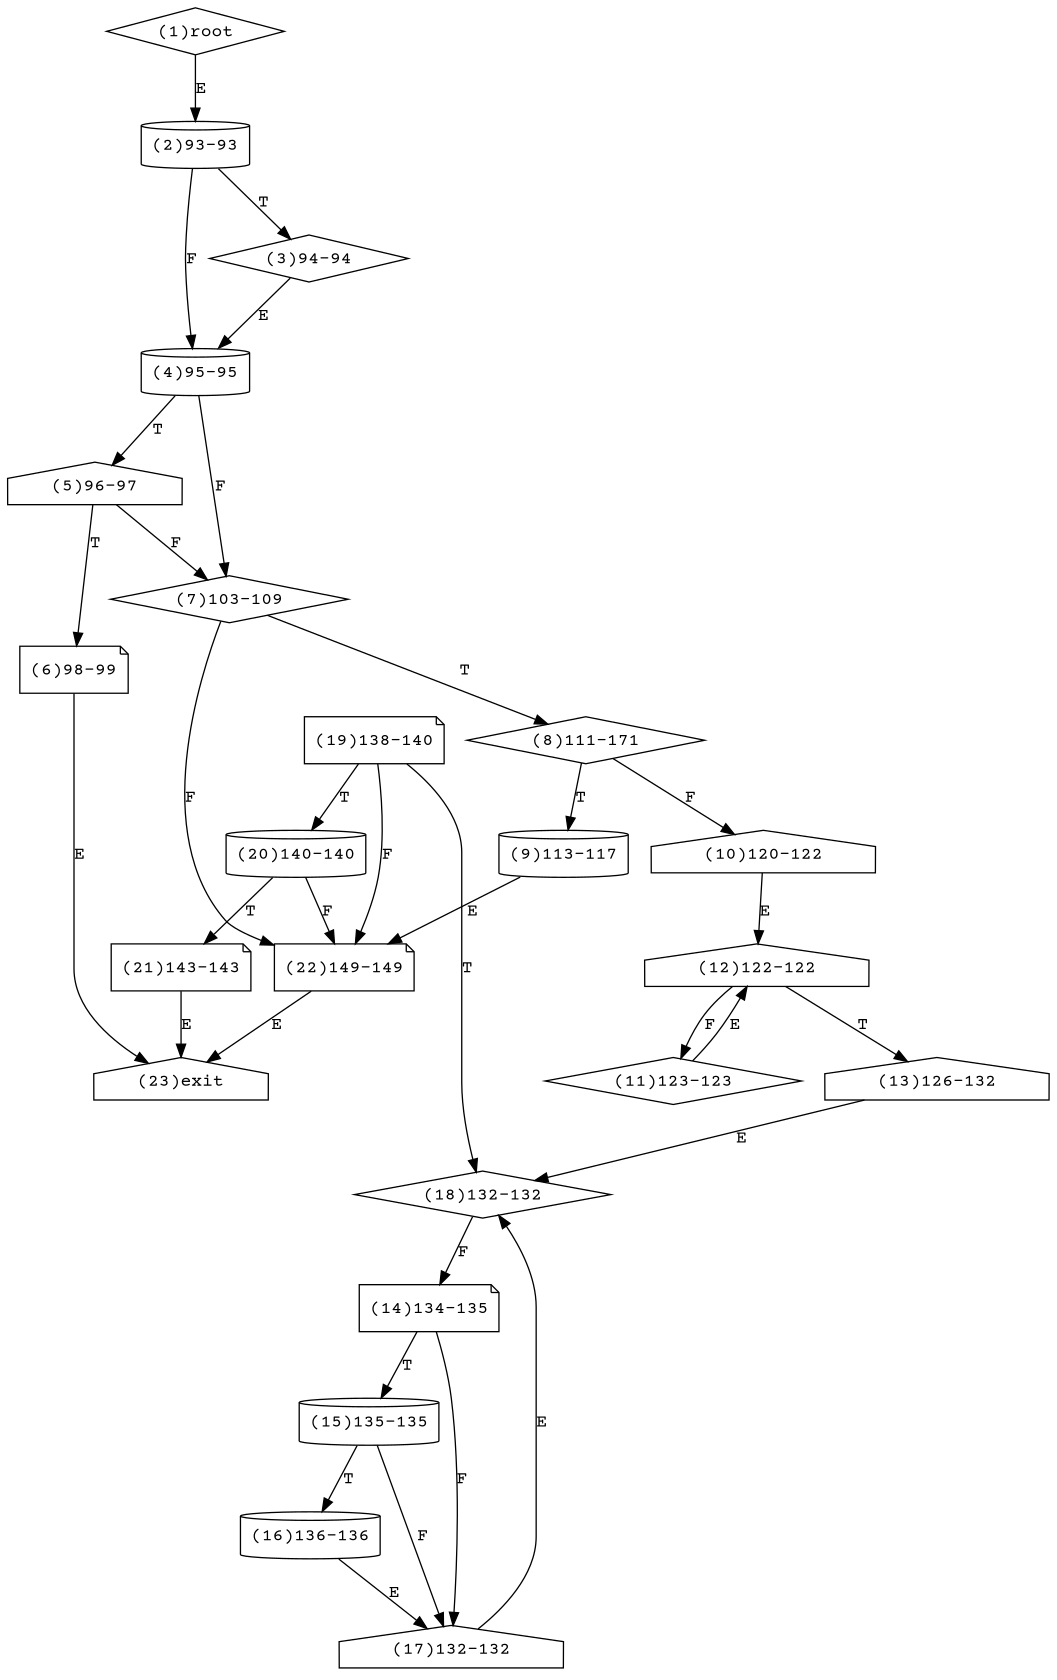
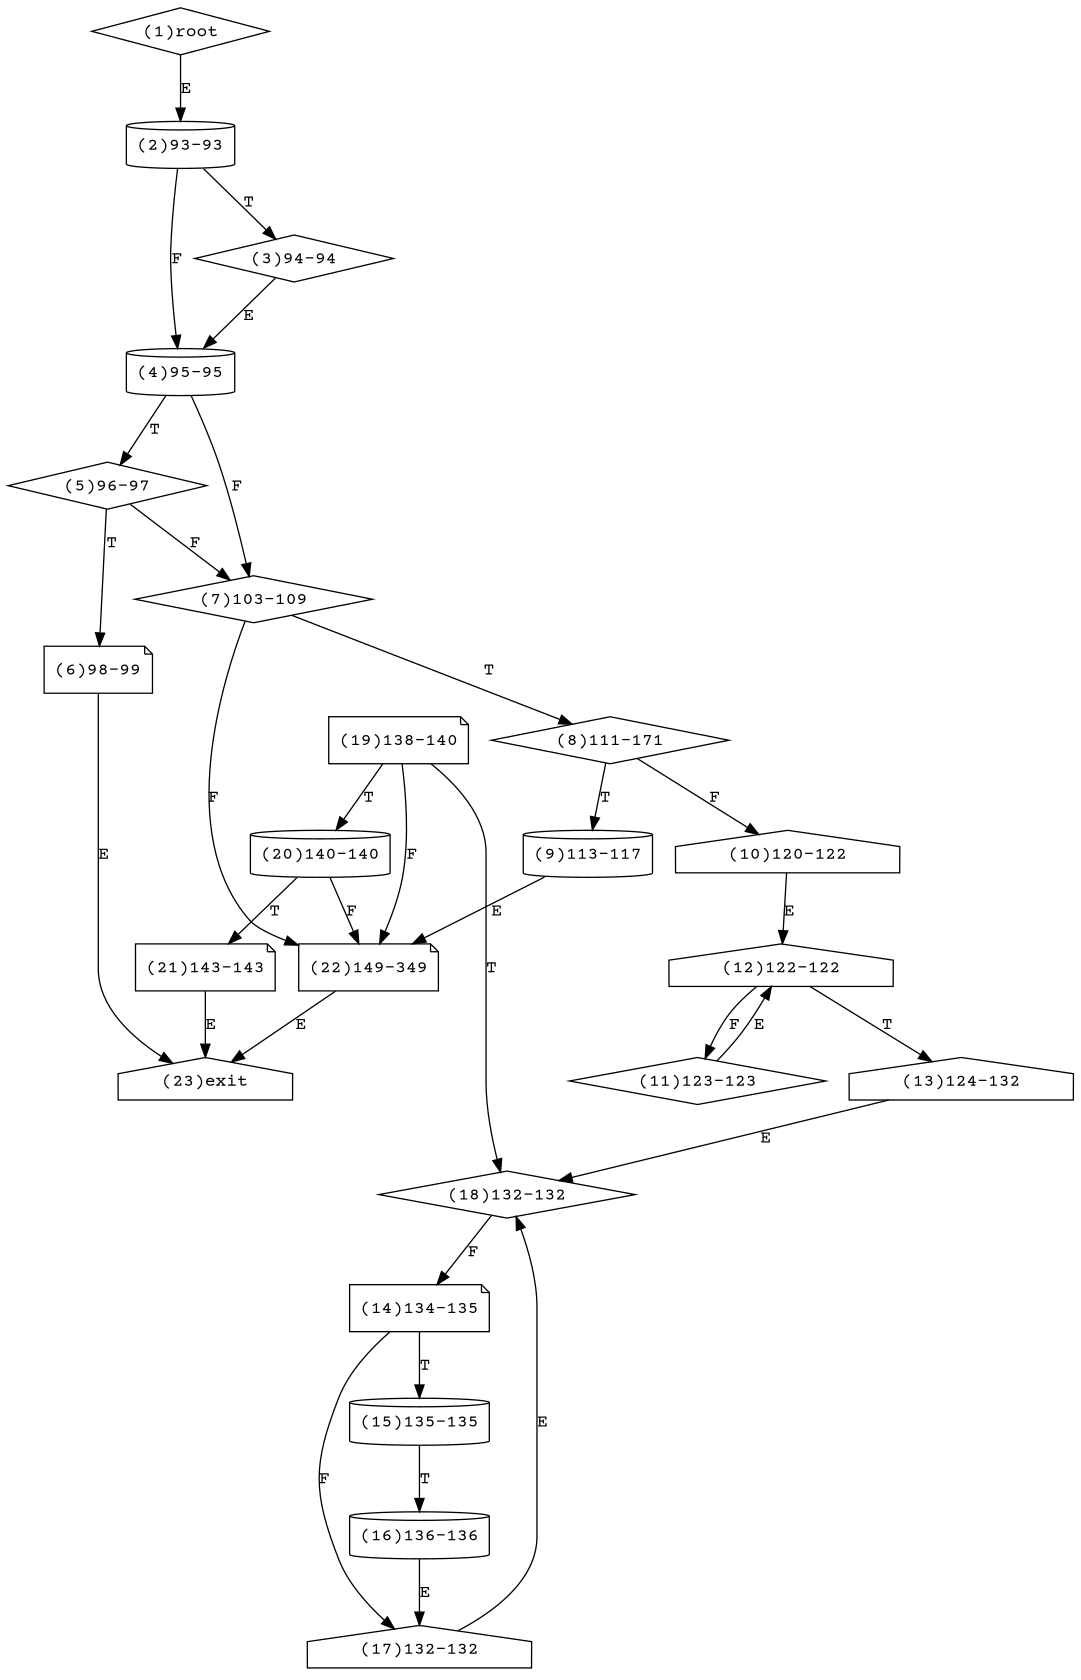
node "(5)96-97": shape house -> diamond
node "(22)149-149": label "(22)149-149" -> "(22)149-349"
node "(13)126-132": label "(13)126-132" -> "(13)124-132"
edge "(15)135-135" -> "(17)132-132": removed, label "F"
